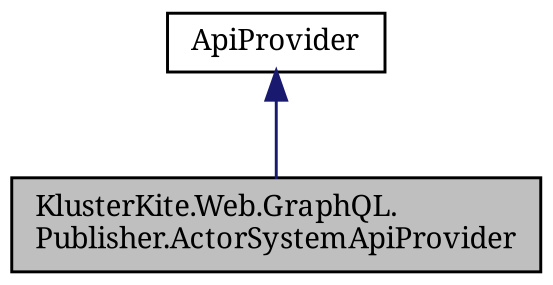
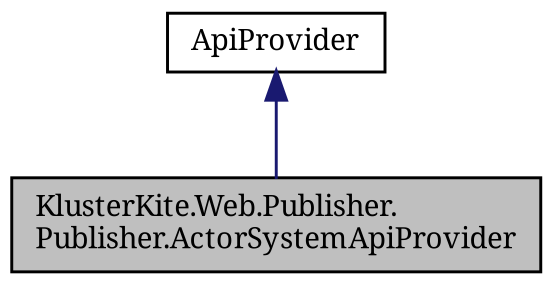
node "KlusterKite.Web.GraphQL. Publisher.ActorSystemApiProvider": label "KlusterKite.Web.GraphQL. Publisher.ActorSystemApiProvider" -> "KlusterKite.Web.Publisher. Publisher.ActorSystemApiProvider"
